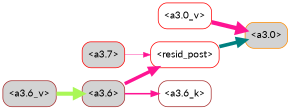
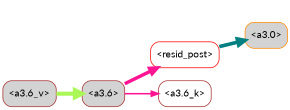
node "<a3.0_v>": removed
node "<a3.7>": removed
